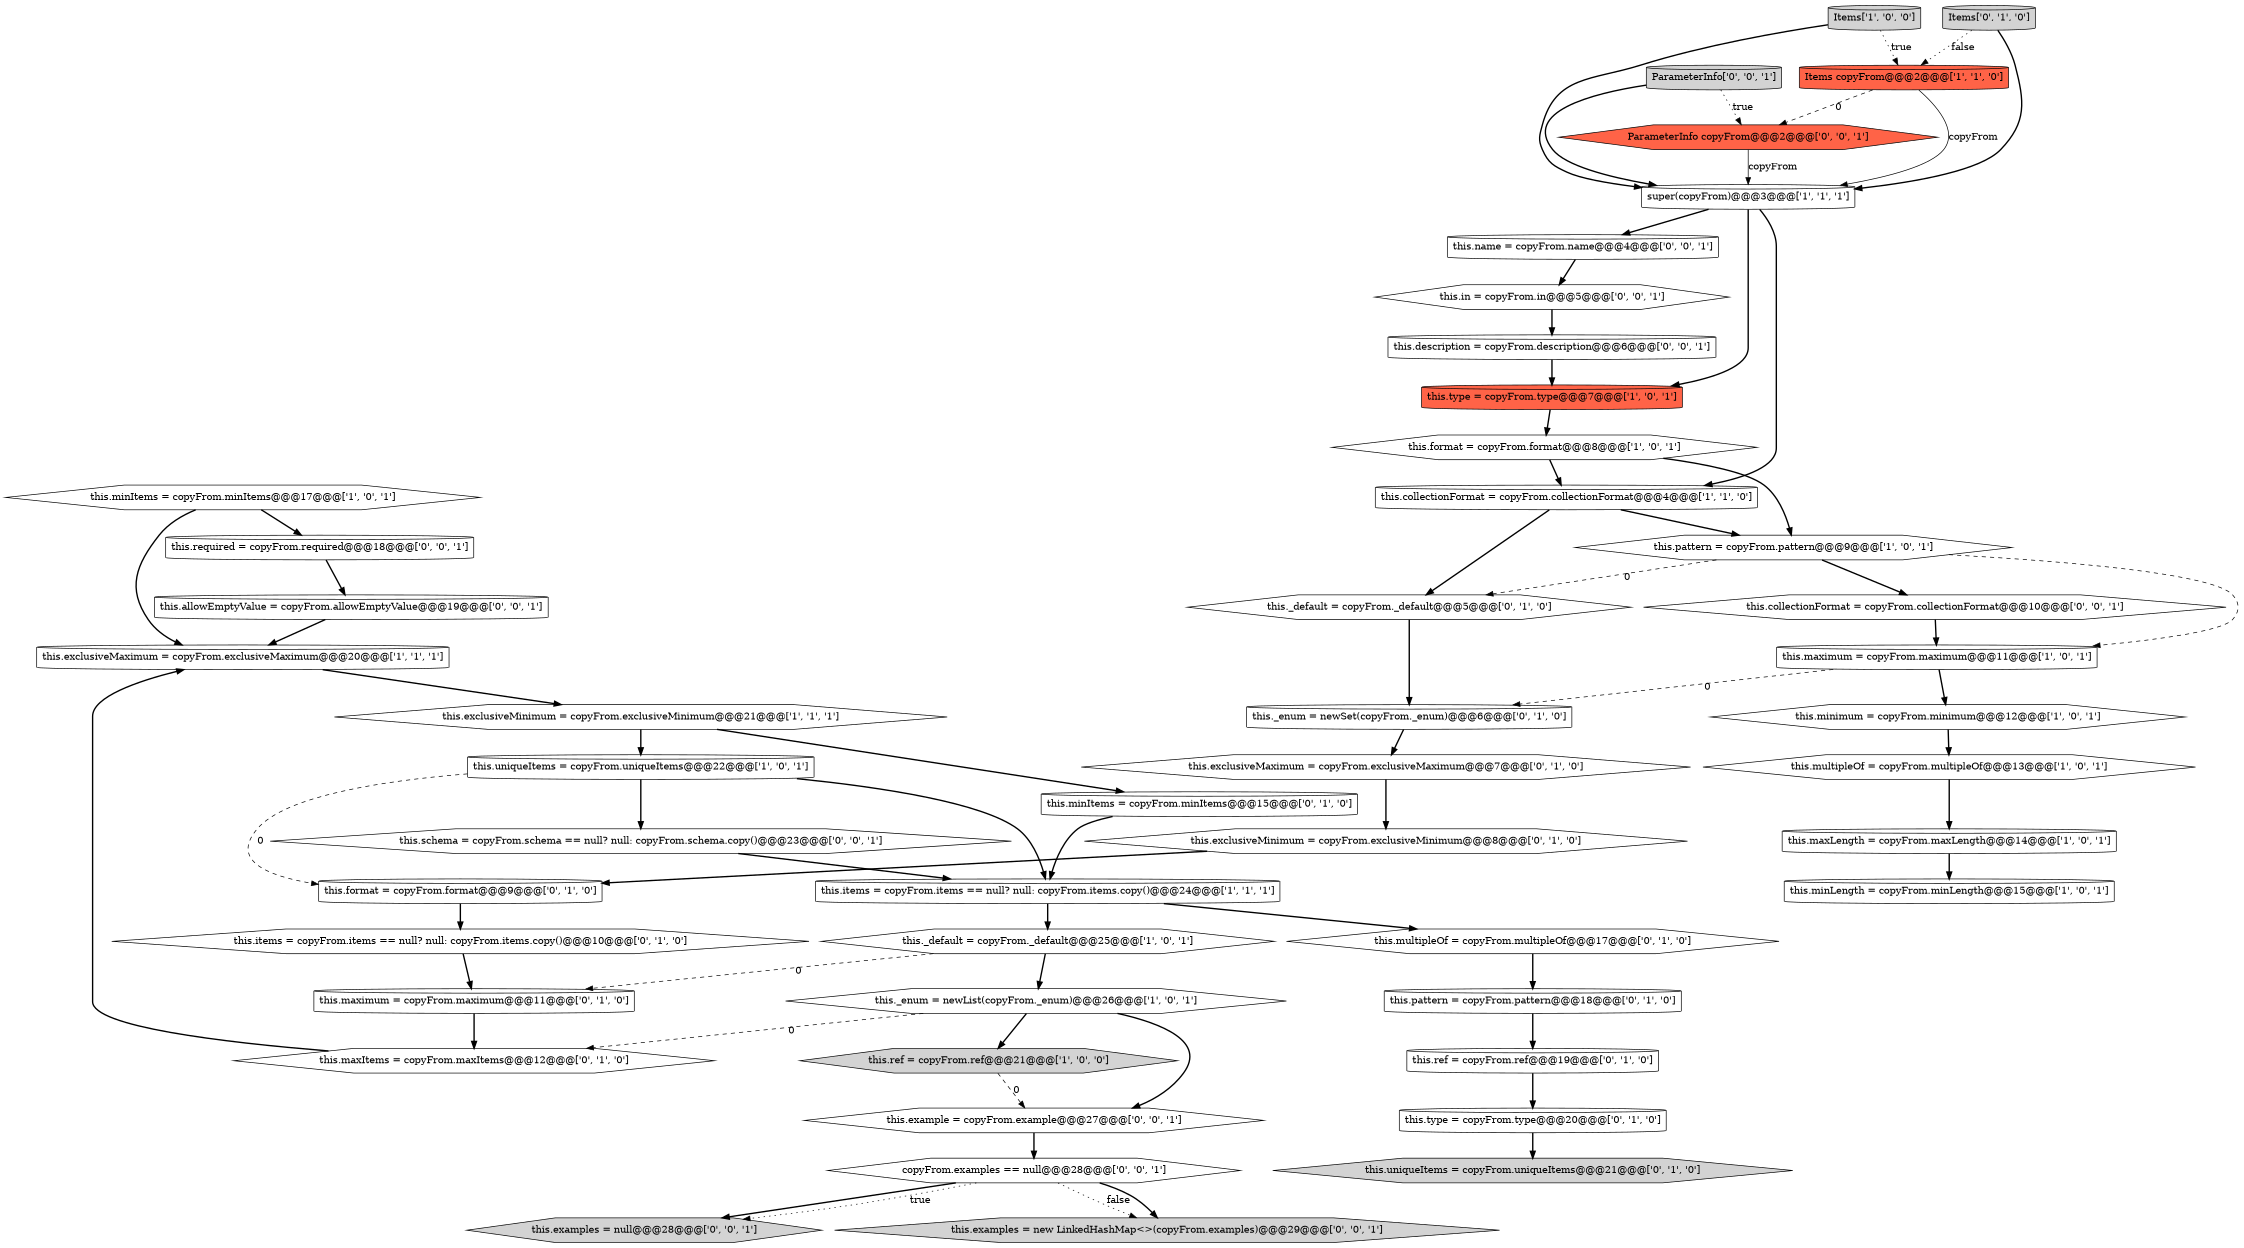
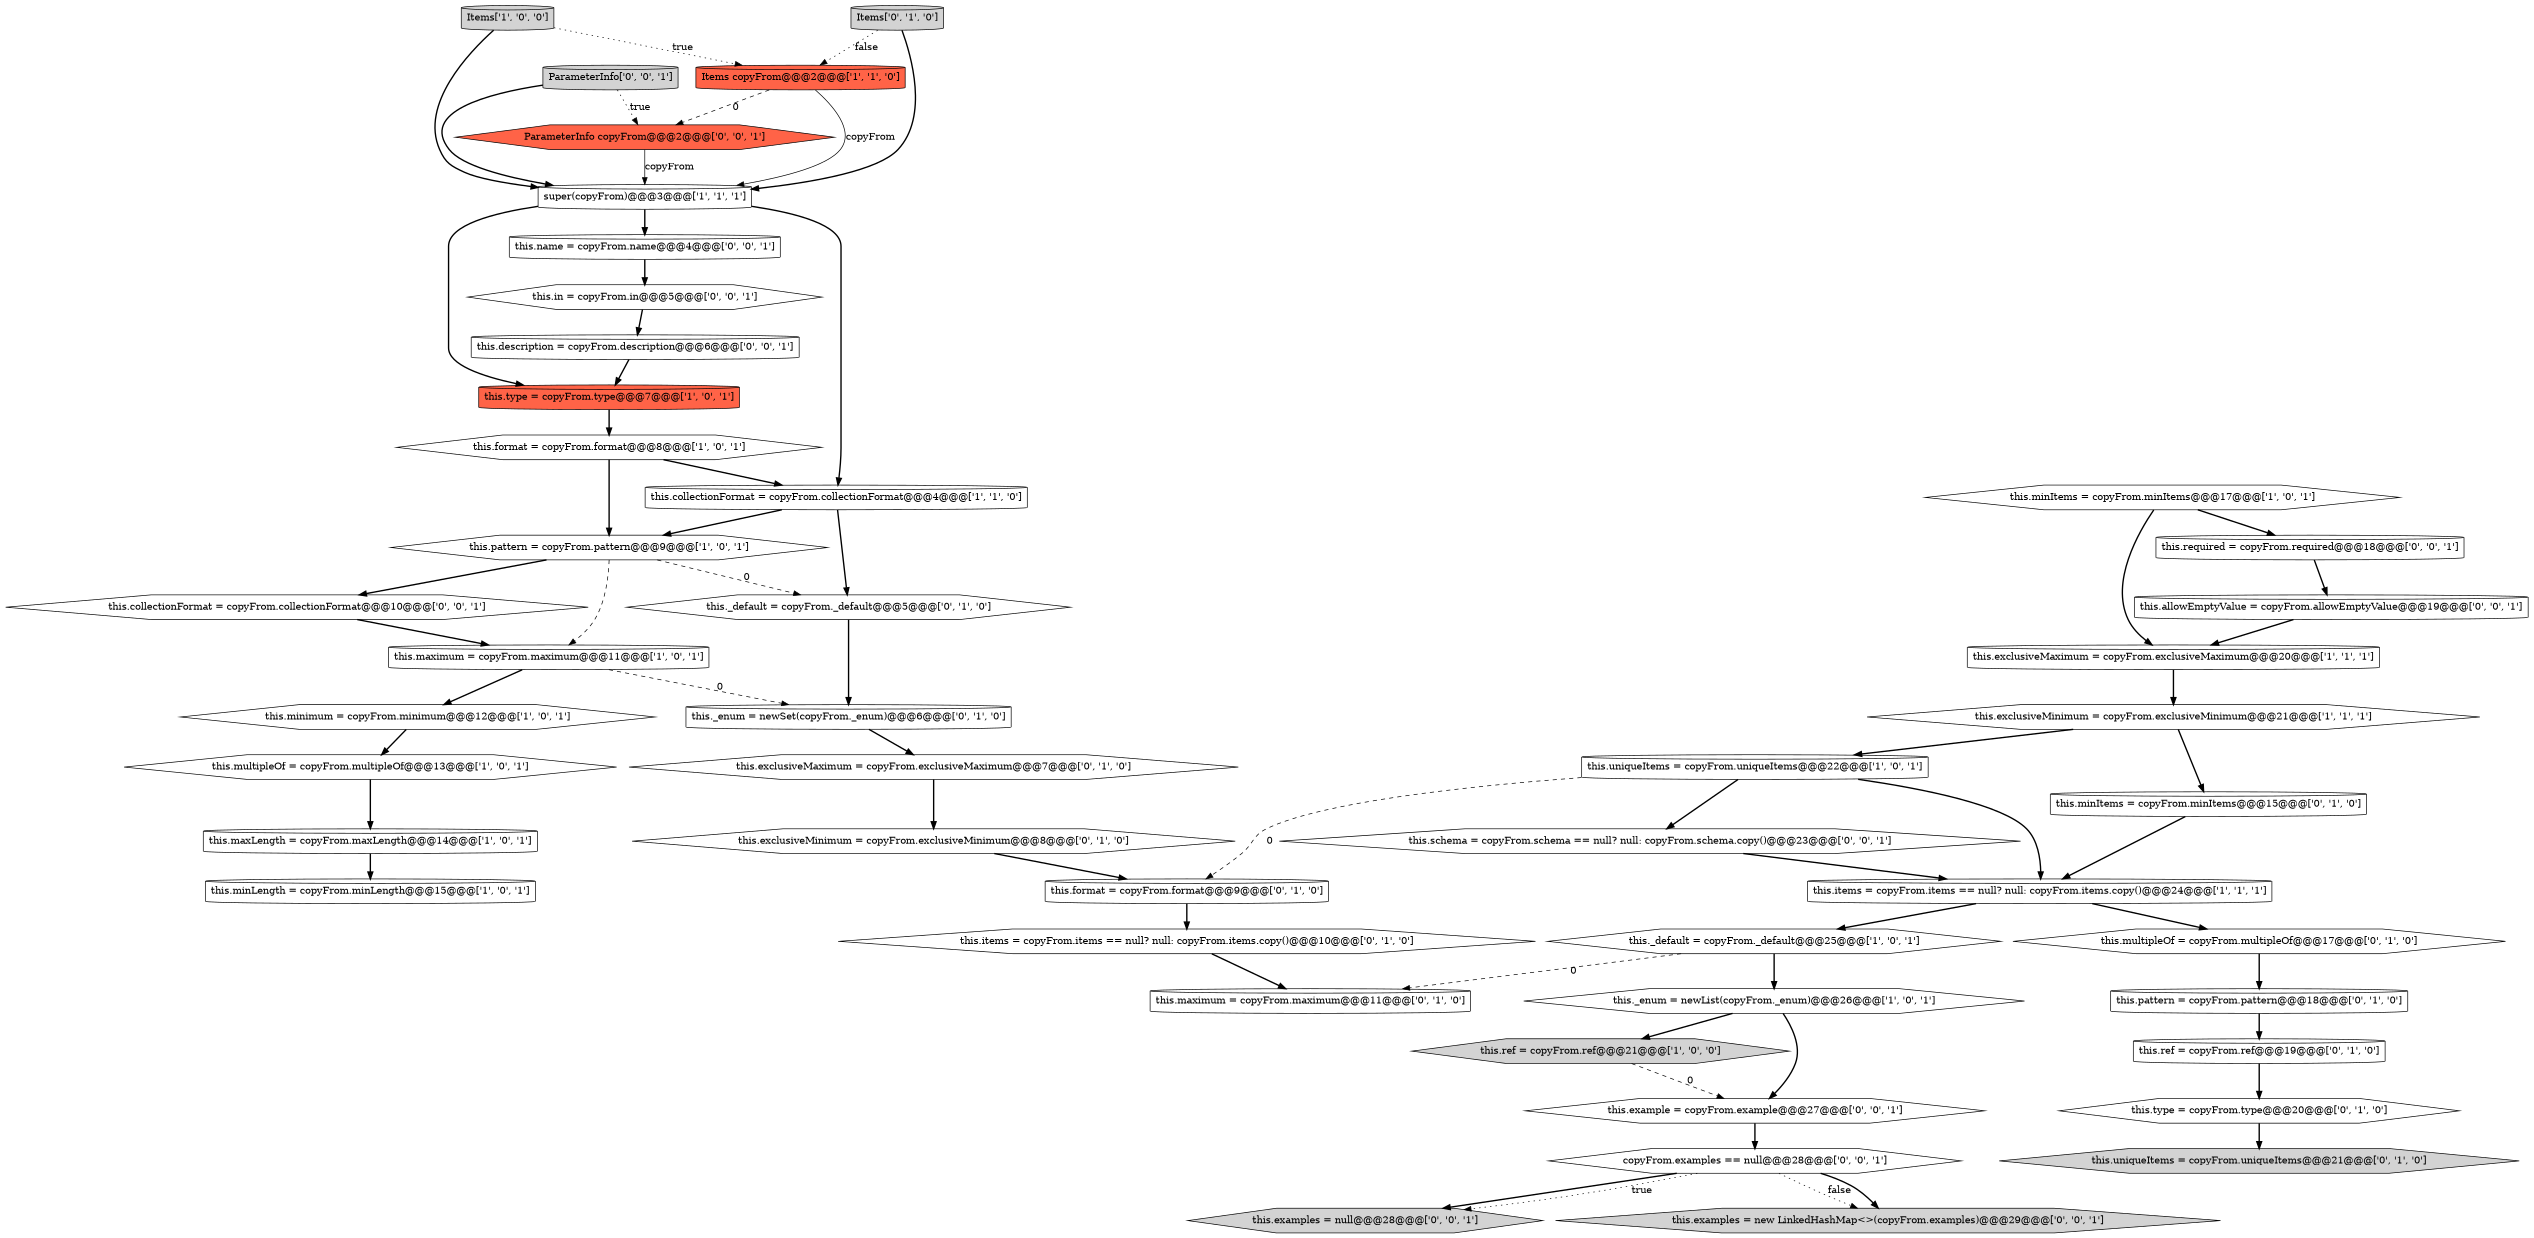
node "this.maxItems = copyFrom.maxItems@@@12@@@['0', '1', '0']": removed
node "this.type = copyFrom.type@@@20@@@['0', '1', '0']": shape cylinder -> hexagon
